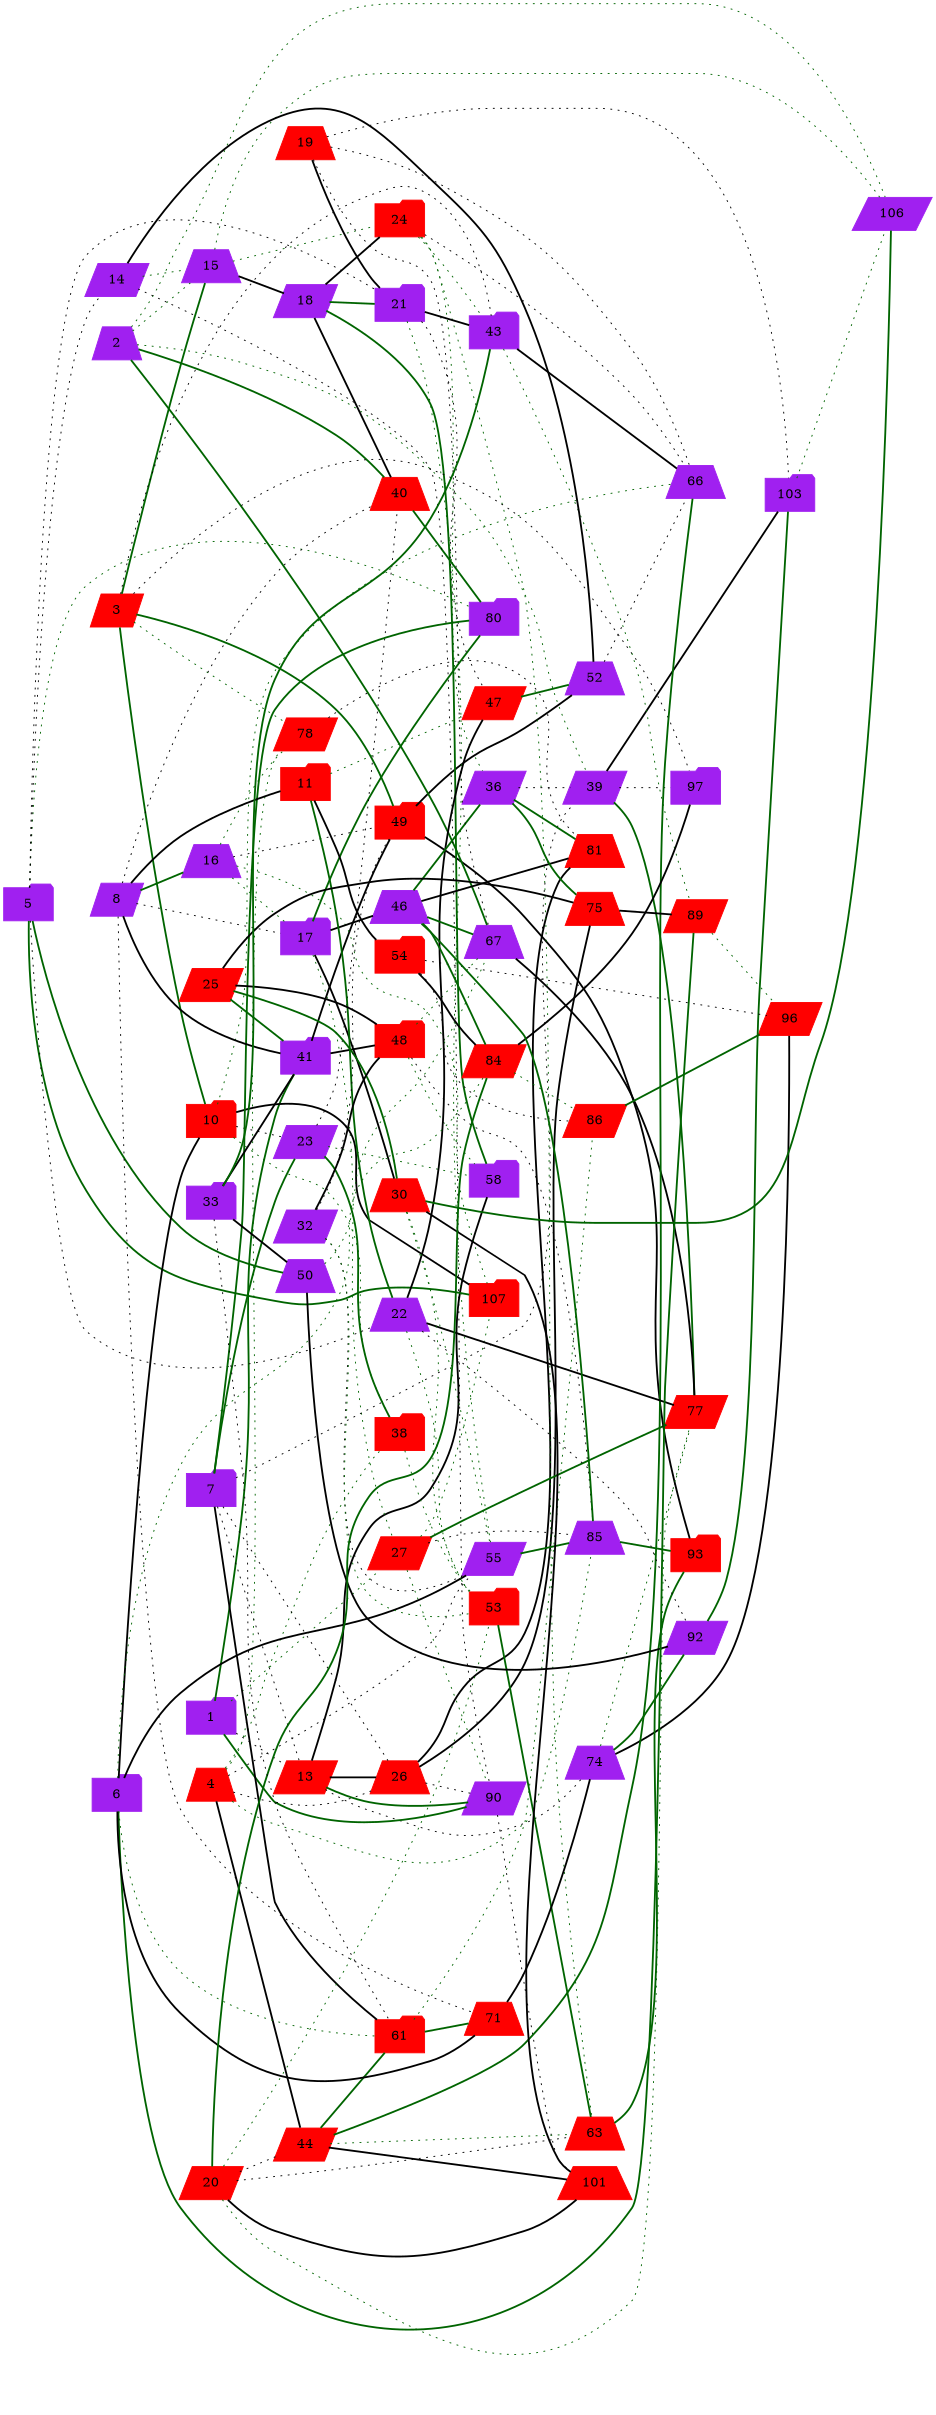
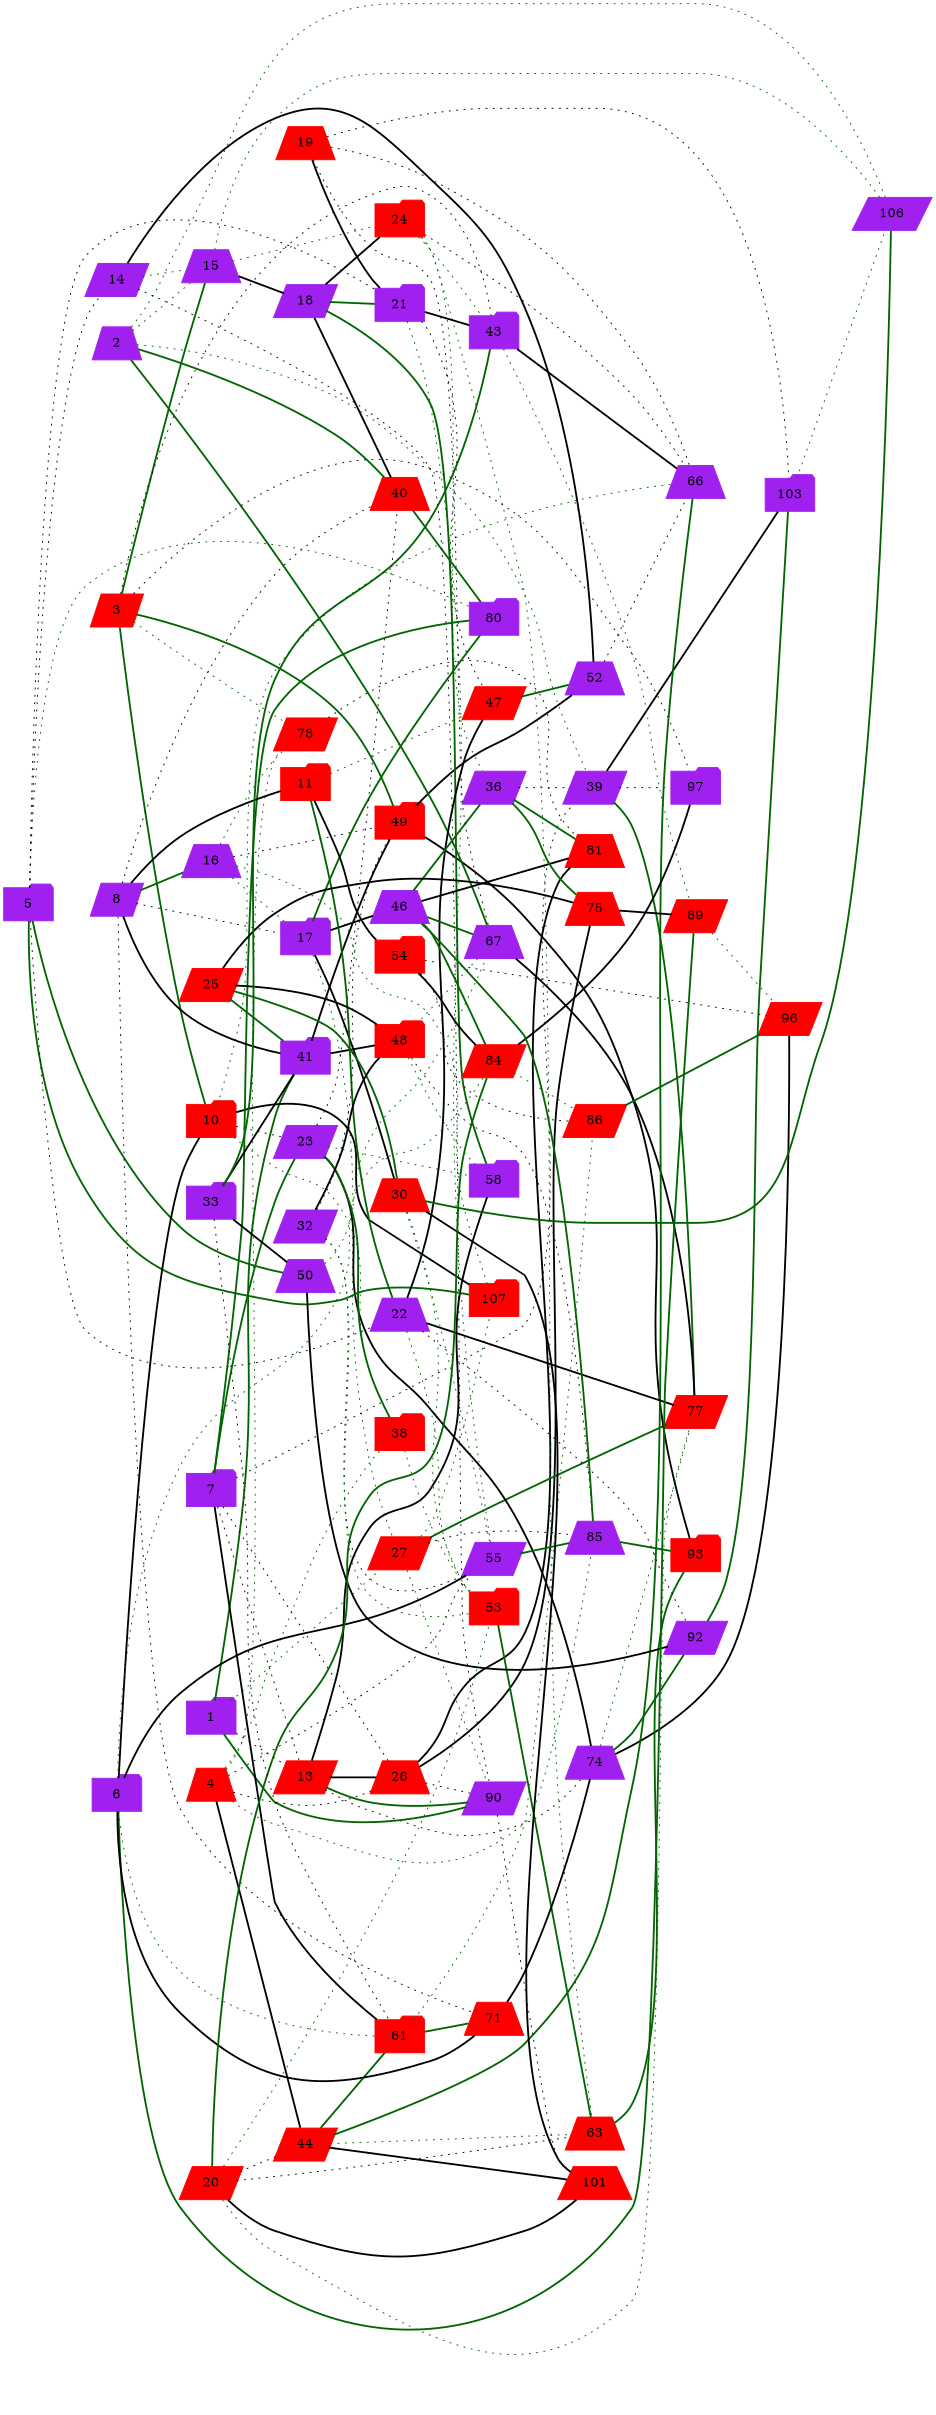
edge "23" -- "74": added
